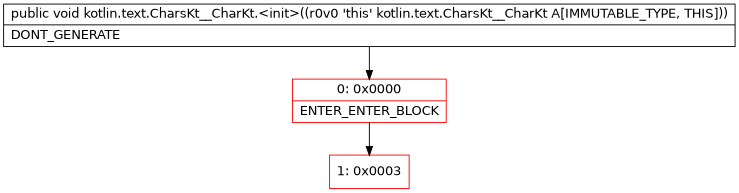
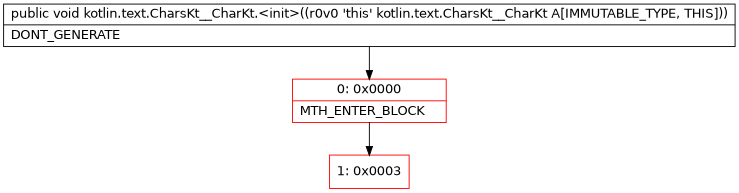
node "0: 0x0000": text "ENTER_ENTER_BLOCK" -> "MTH_ENTER_BLOCK"
